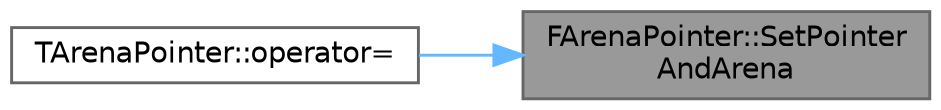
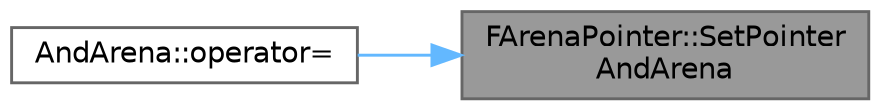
node "TArenaPointer::operator=": label "TArenaPointer::operator=" -> "AndArena::operator="
